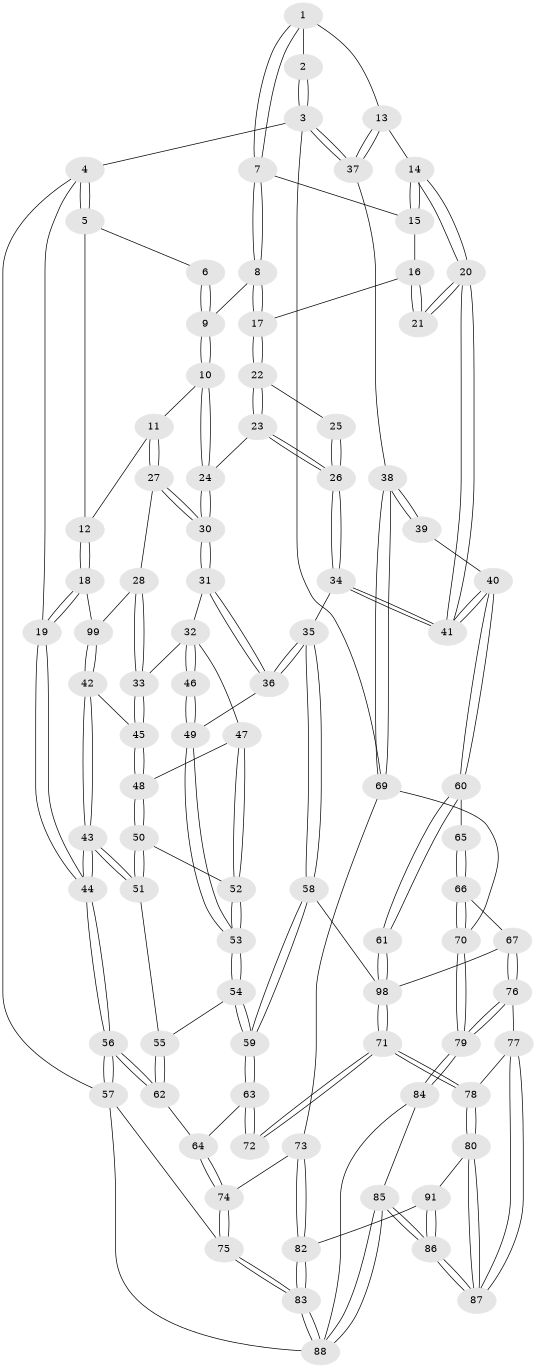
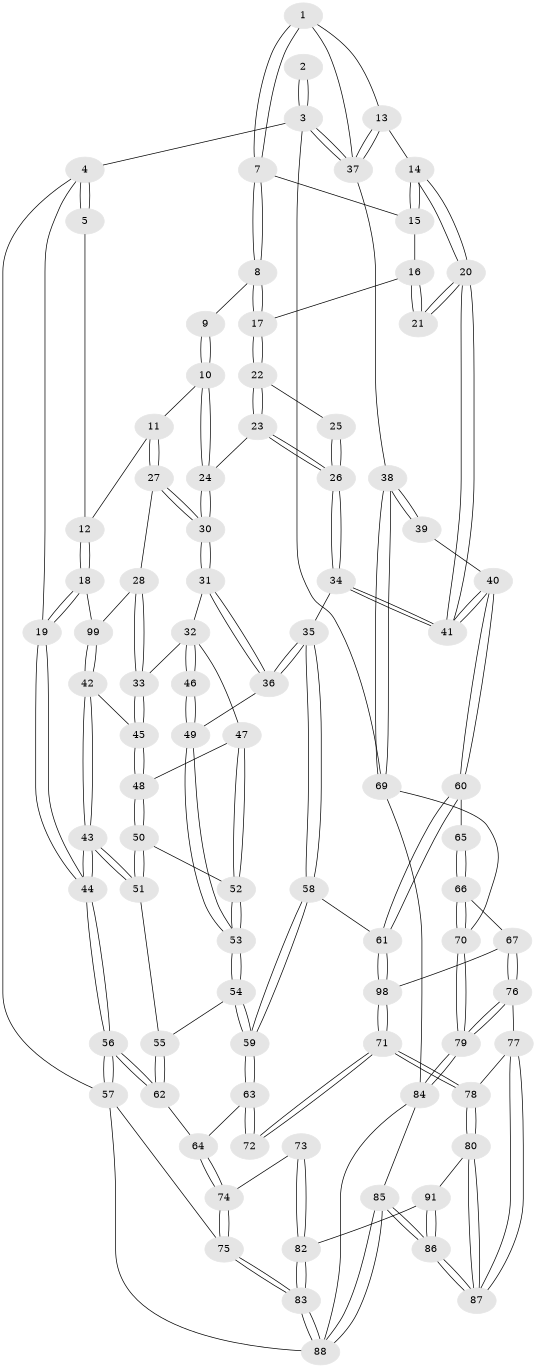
edge "1" -- "2": now "1" -- "37"
node "6": removed
edge "58" -- "98": now "58" -- "61"
edge "69" -- "73": now "69" -- "84"
